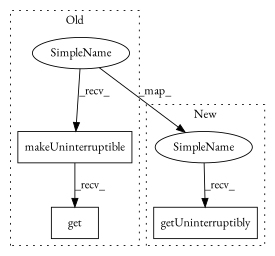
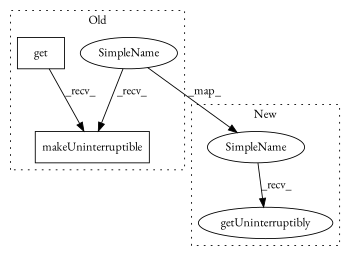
edge "makeUninterruptible" -> "get": reversed
node "getUninterruptibly": shape box -> ellipse
